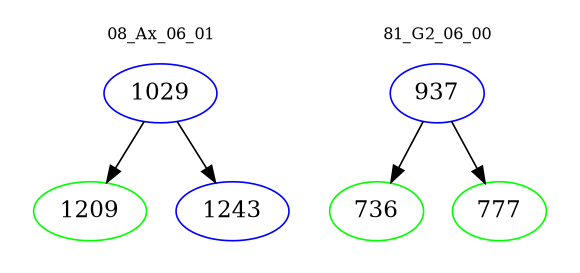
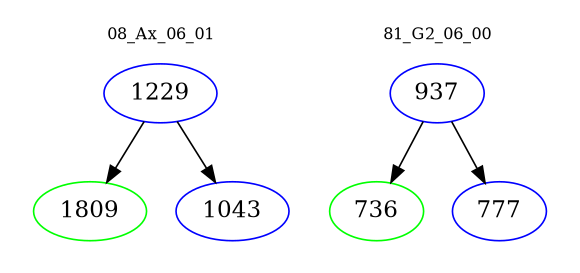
node "1029": label "1029" -> "1229"
node "1209": label "1209" -> "1809"
node "1243": label "1243" -> "1043"
node "777": color green -> blue
